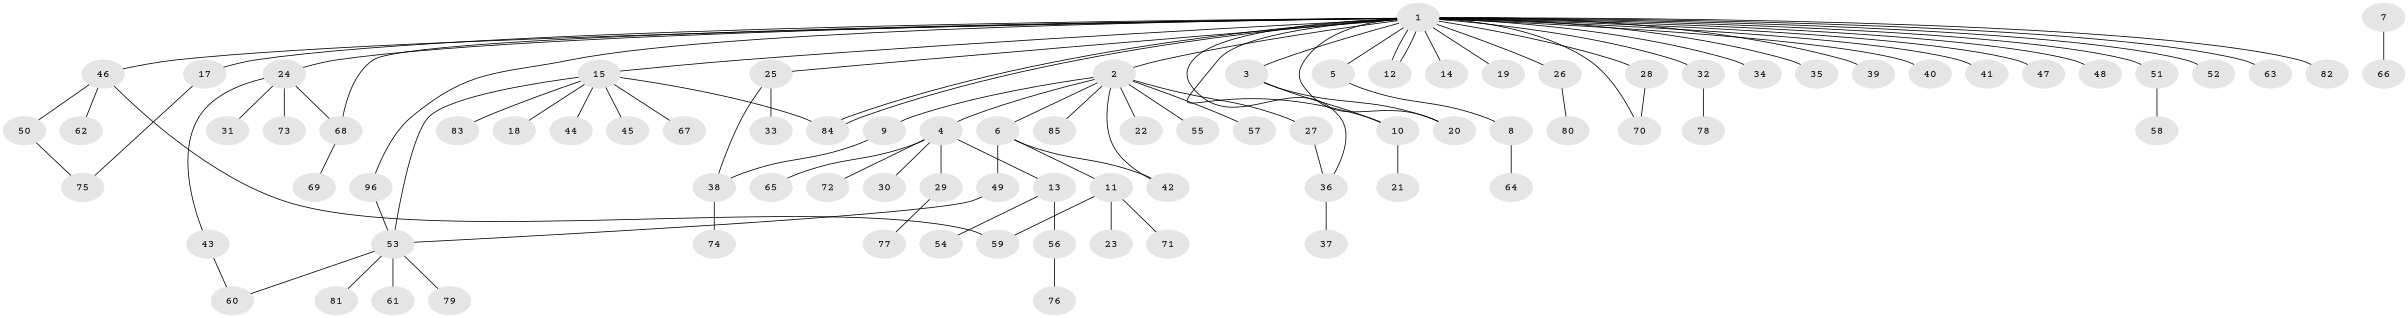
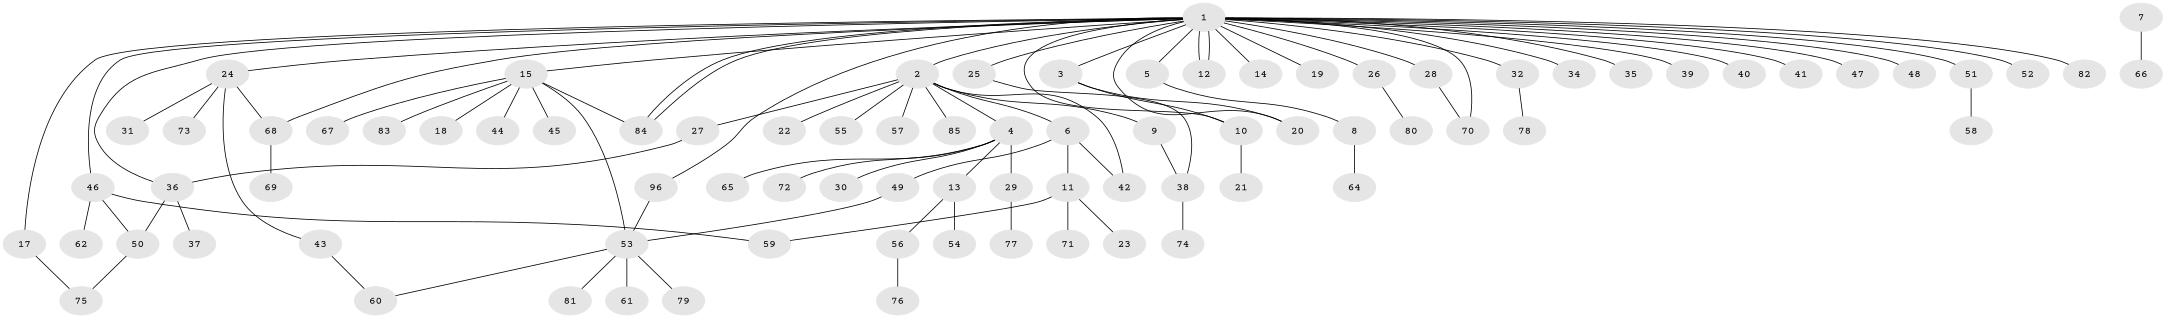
node "63": removed
node "33": removed
edge "36" -- "50": added
